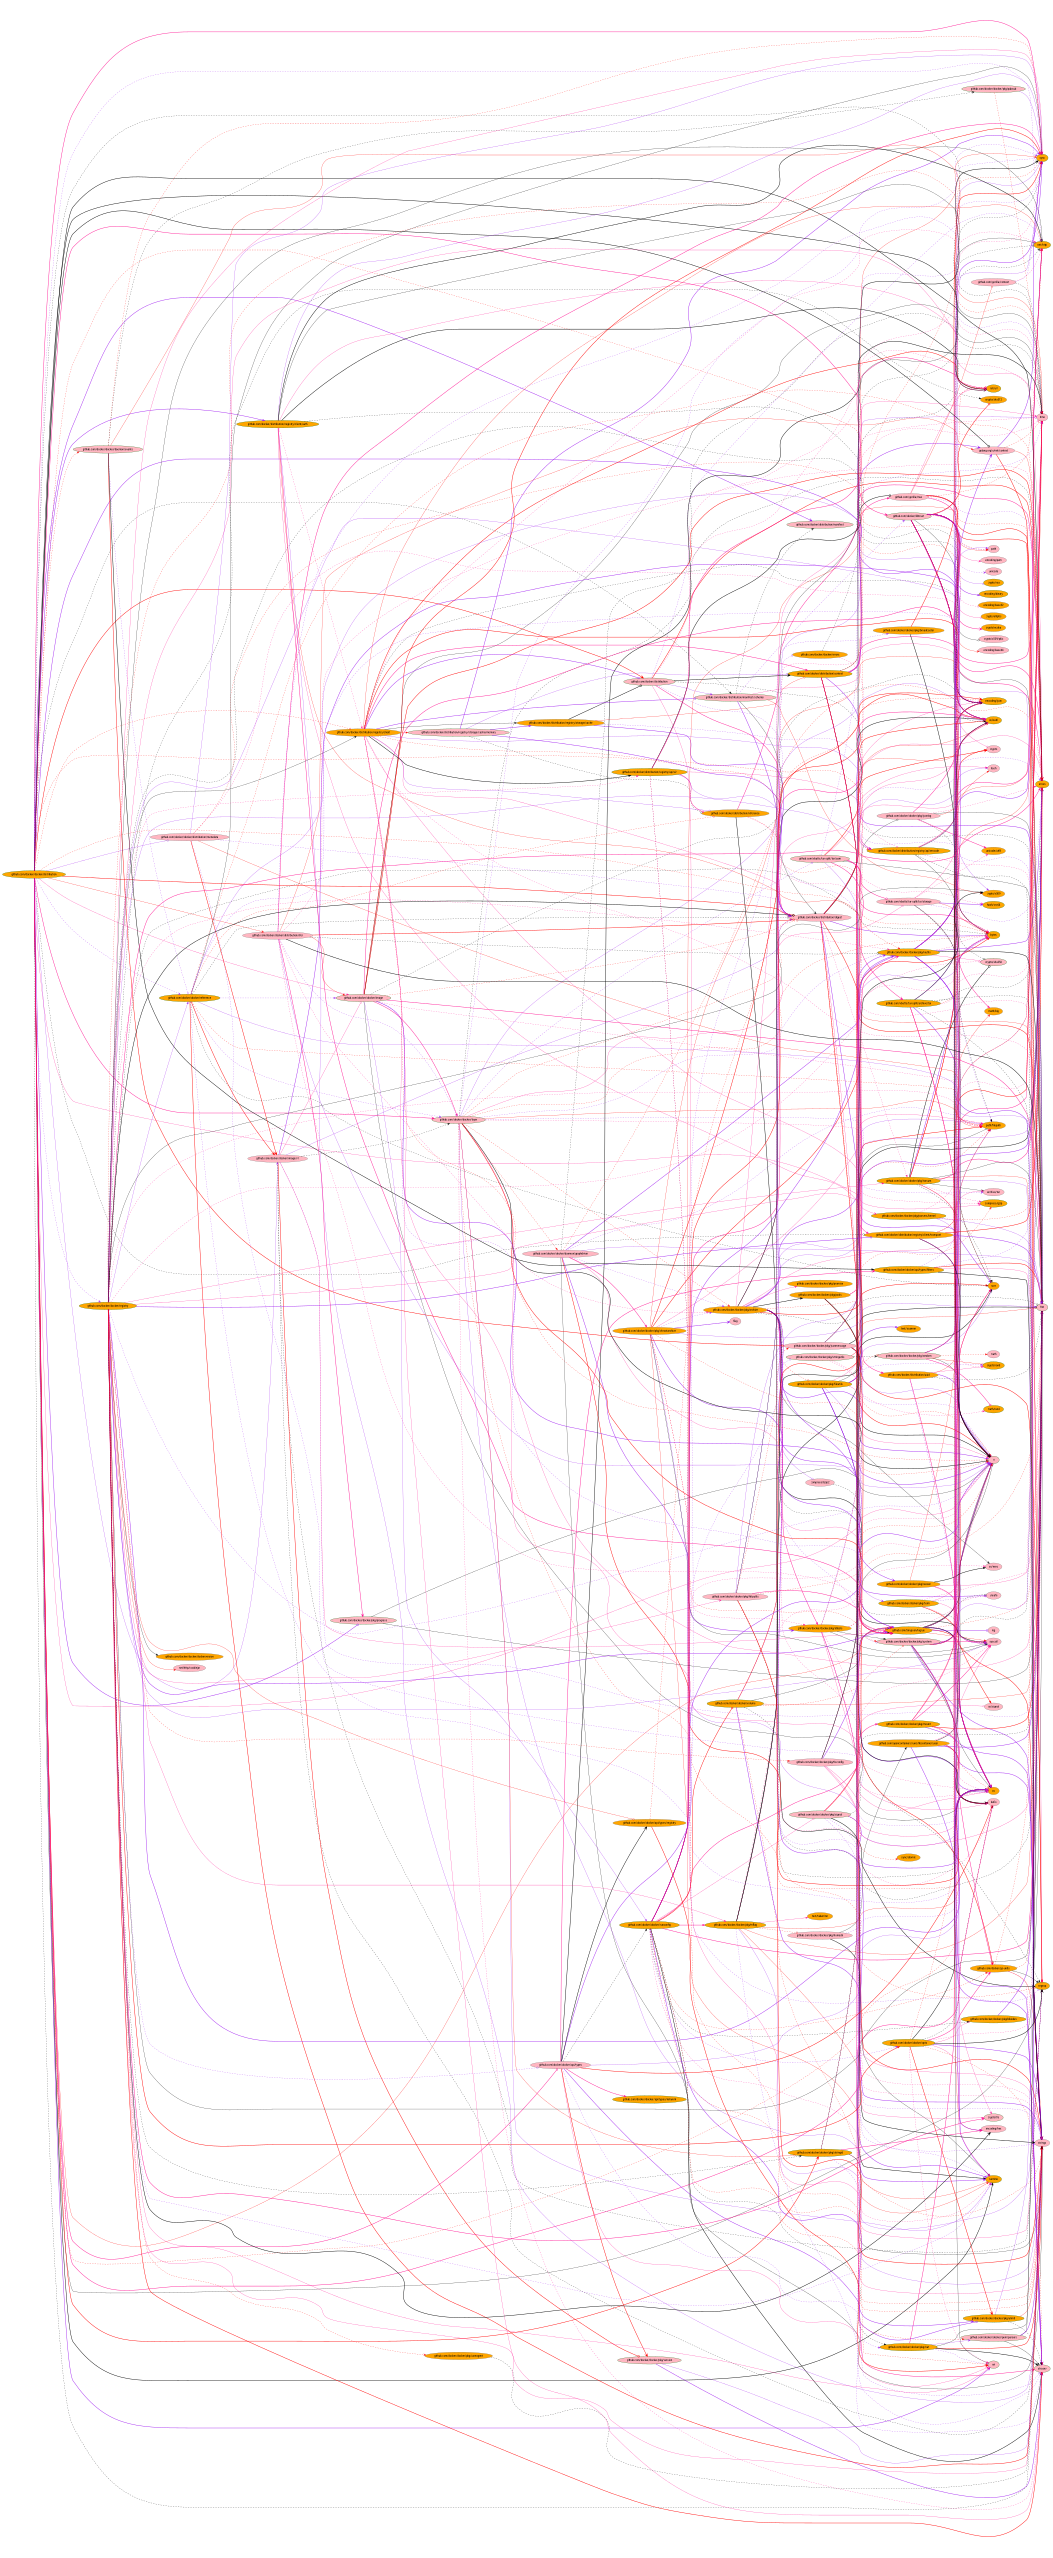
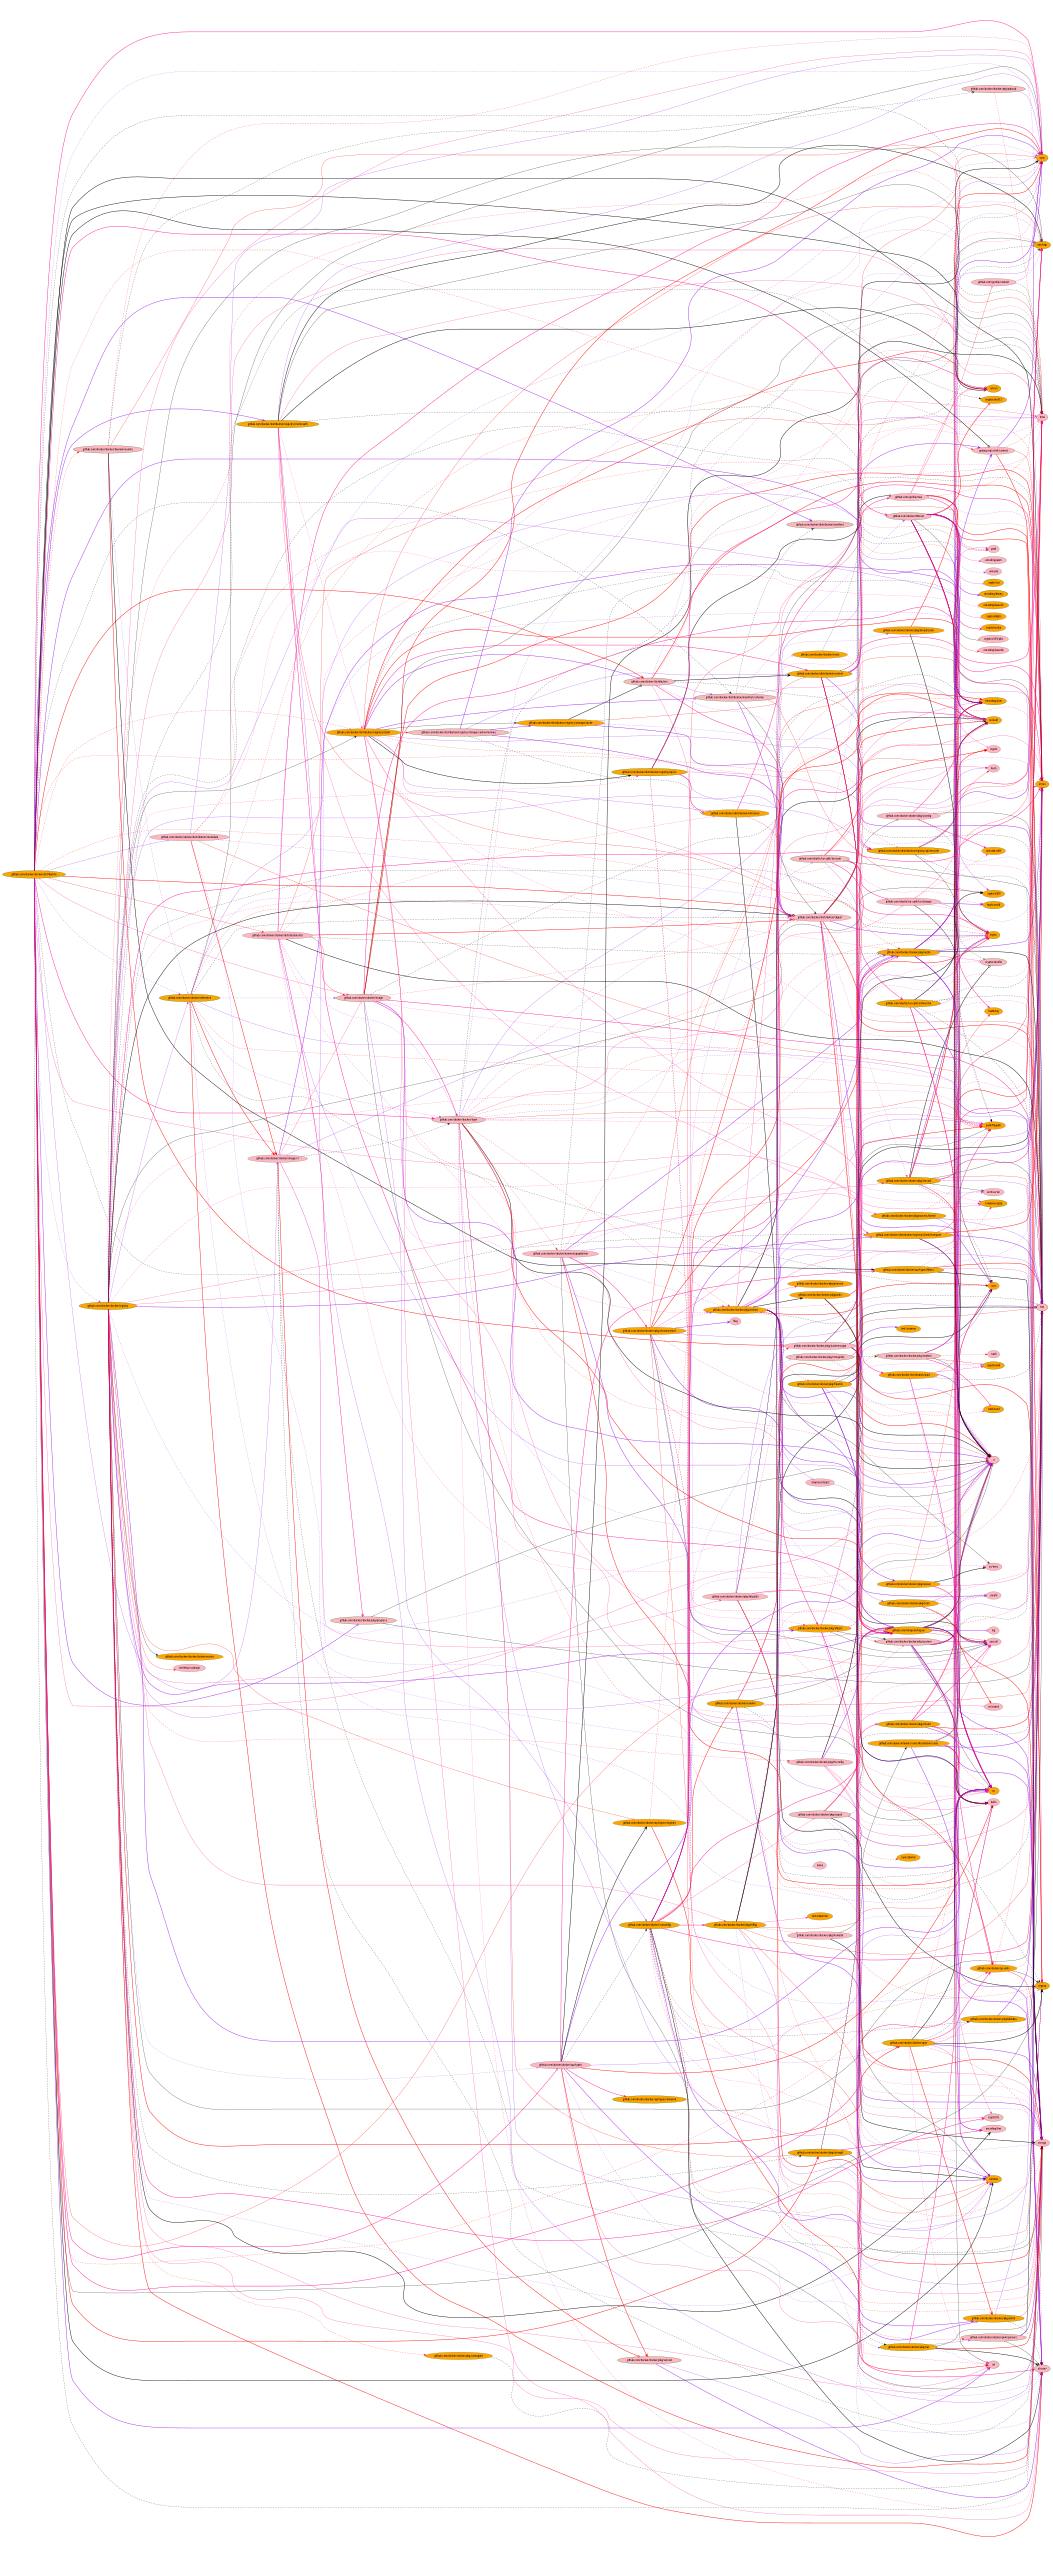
node "mime": added
